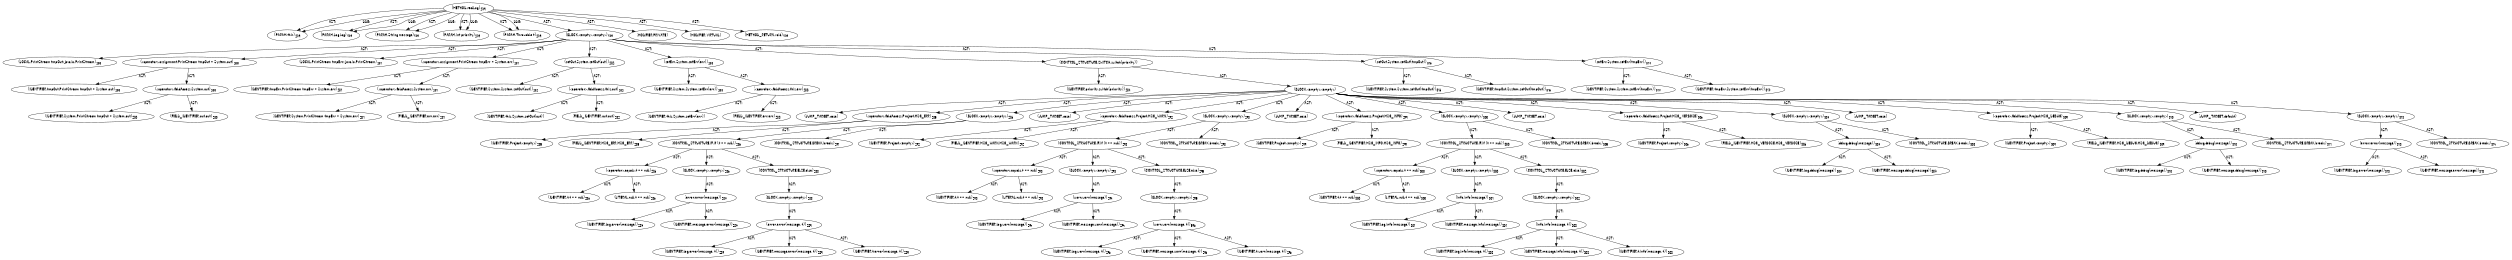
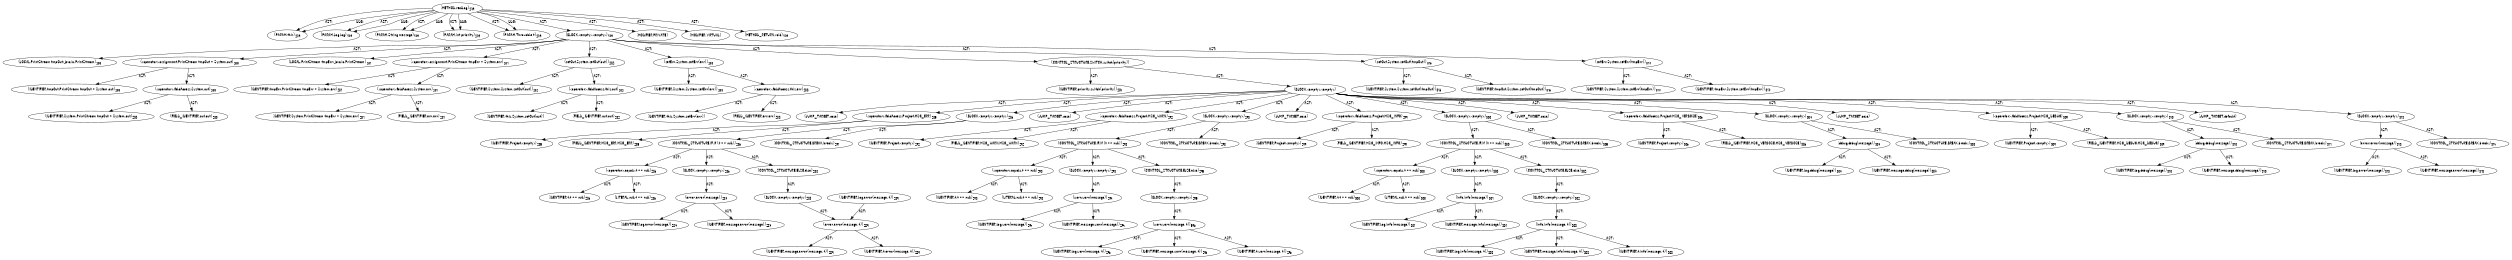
edge "(error,error(message, t))" -> "(IDENTIFIER,log,error(message, t))": reversed
